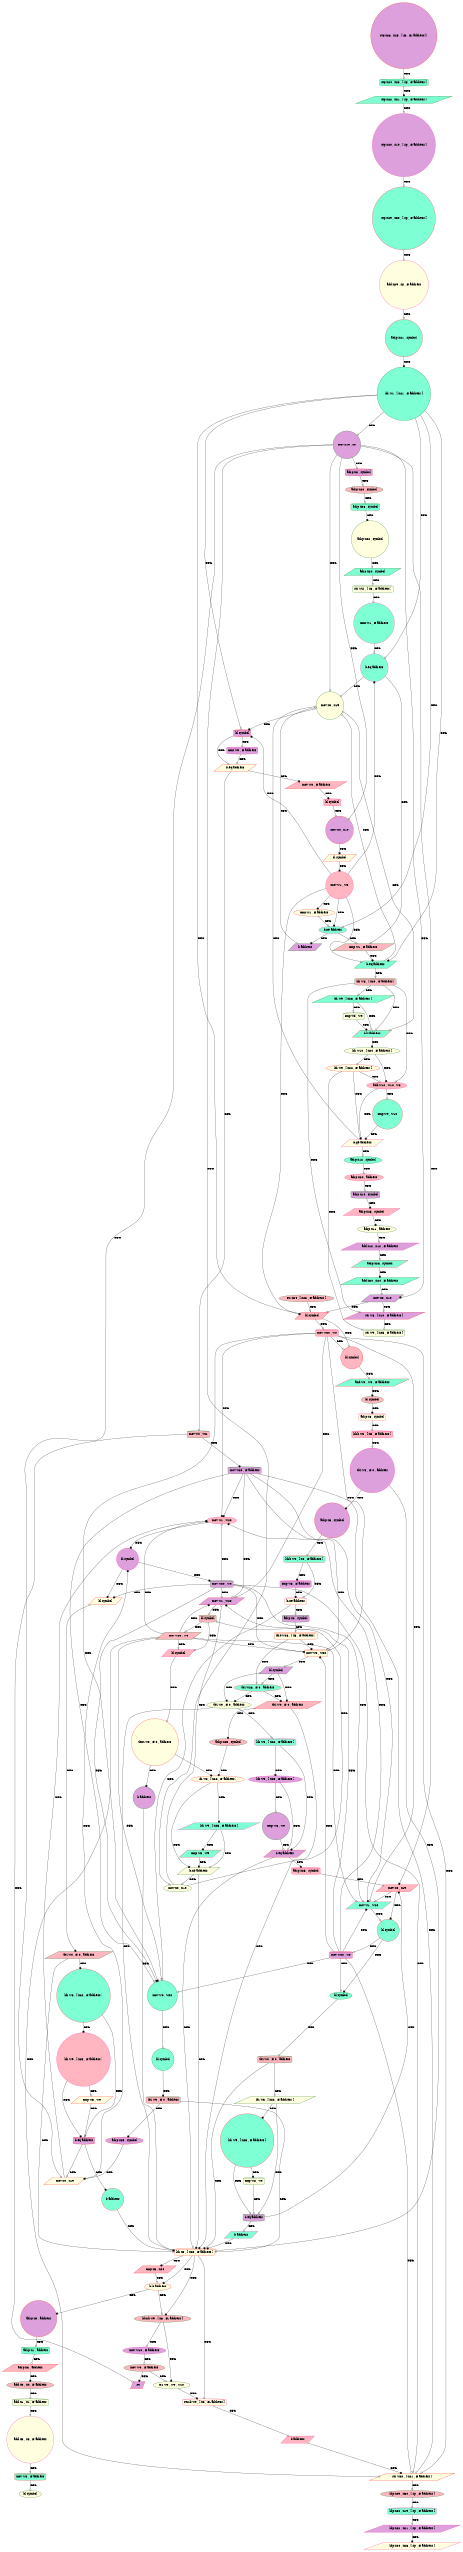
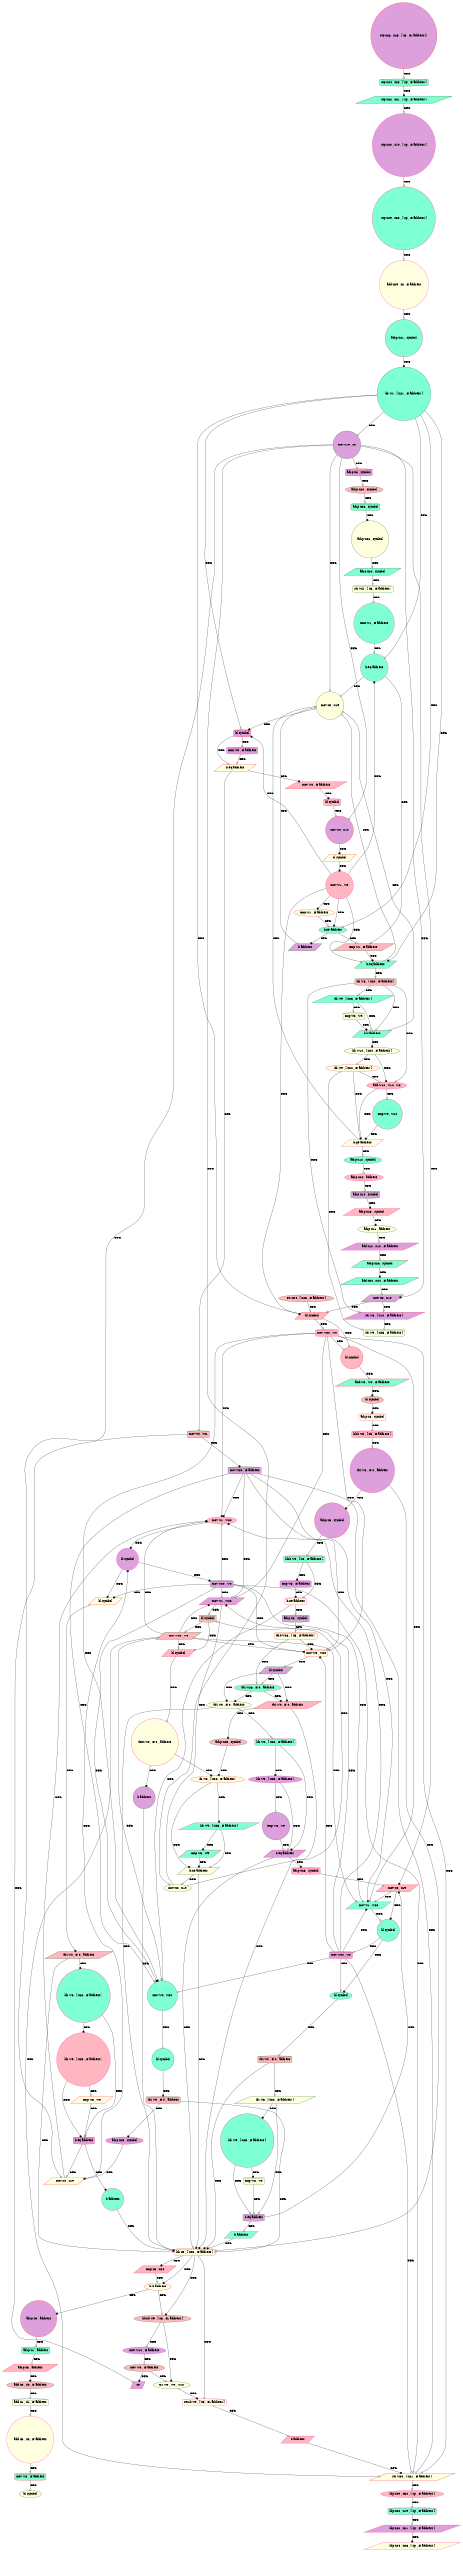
node "ldp x29 , x30 , [ sp , # address ]": color darkgreen -> deeppink
